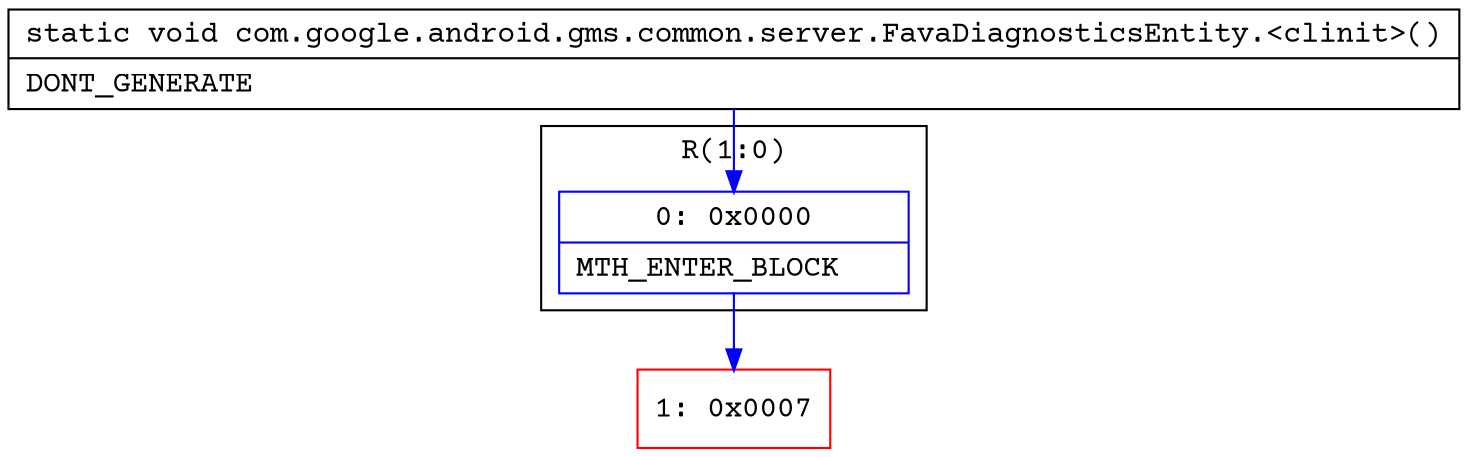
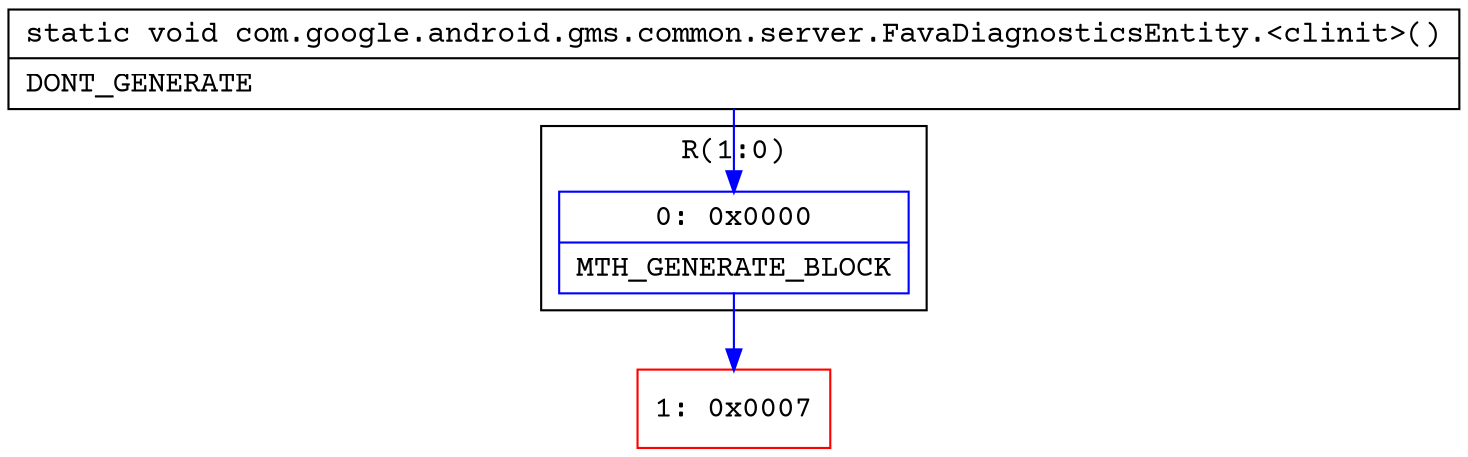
node "0: 0x0000": text "MTH_ENTER_BLOCK" -> "MTH_GENERATE_BLOCK"
